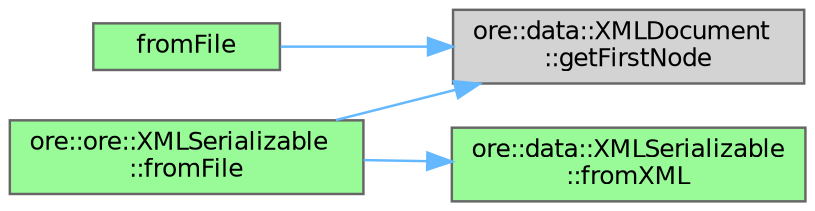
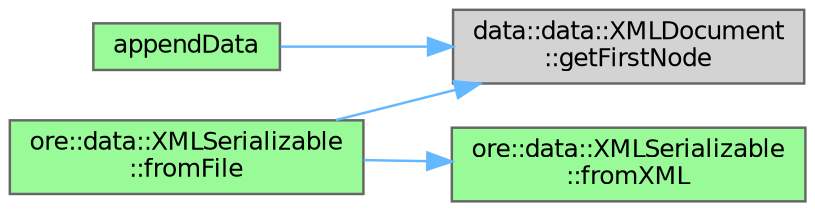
node "fromFile": label "fromFile" -> "appendData"
node "ore::data::XMLDocument ::getFirstNode": label "ore::data::XMLDocument ::getFirstNode" -> "data::data::XMLDocument ::getFirstNode"
node "ore::ore::XMLSerializable ::fromFile": label "ore::ore::XMLSerializable ::fromFile" -> "ore::data::XMLSerializable ::fromFile"
